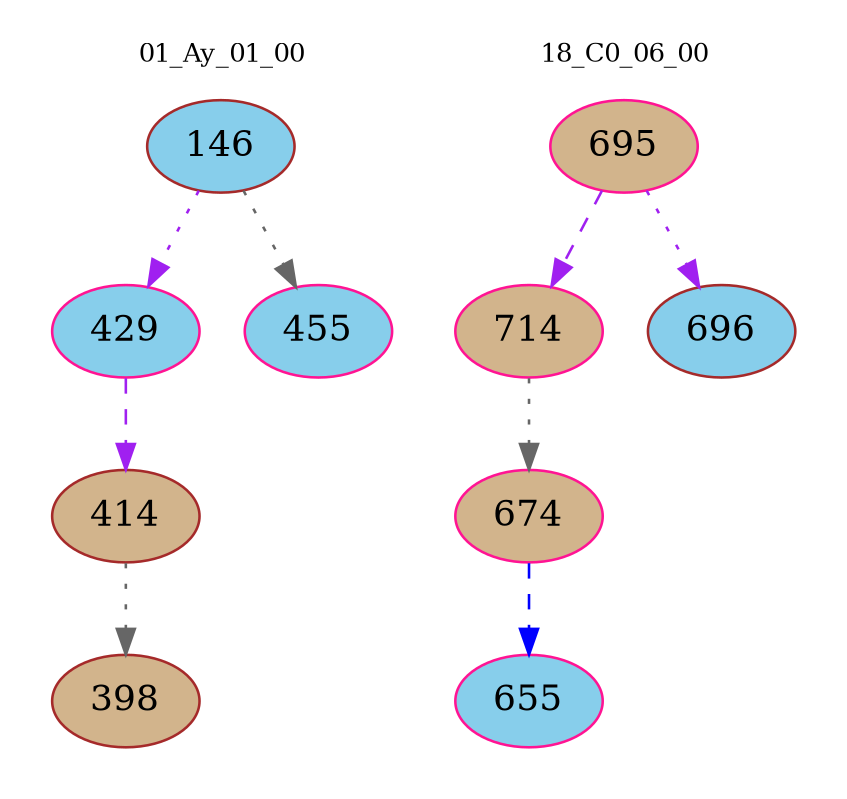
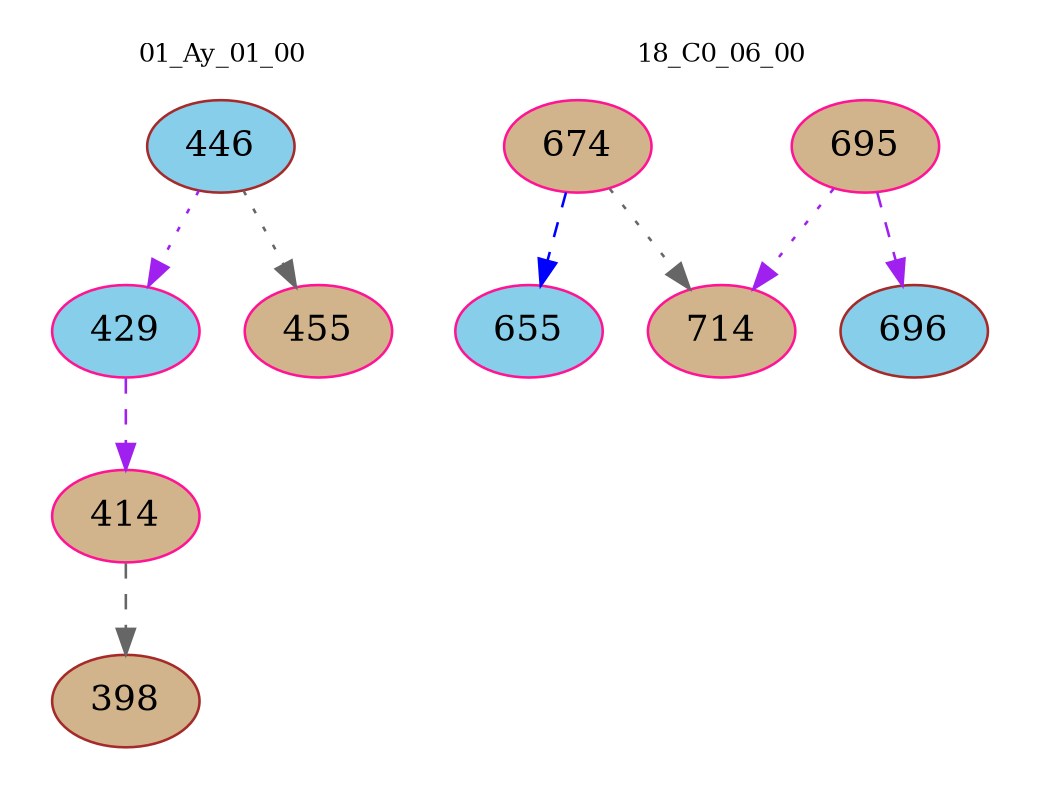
node "146": label "146" -> "446"
edge "695" -> "714": style dashed -> dotted
edge "695" -> "696": style dotted -> dashed
node "455": fillcolor skyblue -> tan
edge "714" -> "674": reversed
node "414": color brown -> deeppink
edge "414" -> "398": style dotted -> dashed
